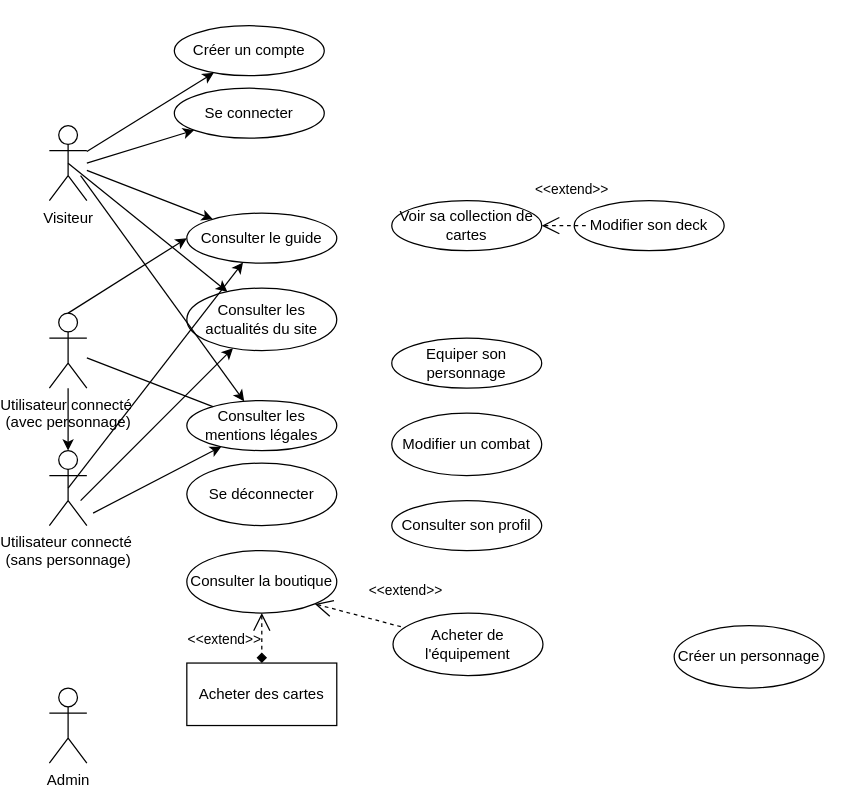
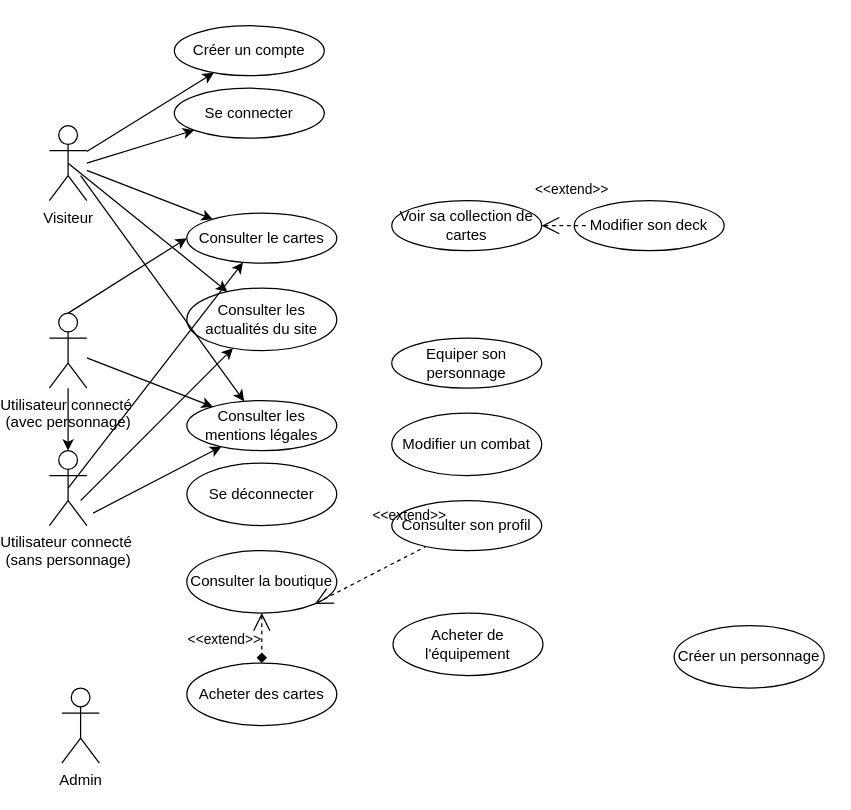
node "Consulter le guide": label "Consulter le guide" -> "Consulter le cartes"
edge "Utilisateur connecté (avec personnage)" -- "Consulter les mentions légales": arrowhead none -> classic
edge "Acheter de l'équipement" -> "Consulter la boutique": now "Consulter son profil" -> "Consulter la boutique"
node "Acheter des cartes": shape rectangle -> ellipse
node "Admin": moved (68, 726) -> (81, 726)
